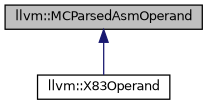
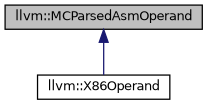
node "llvm::X83Operand": label "llvm::X83Operand" -> "llvm::X86Operand"
